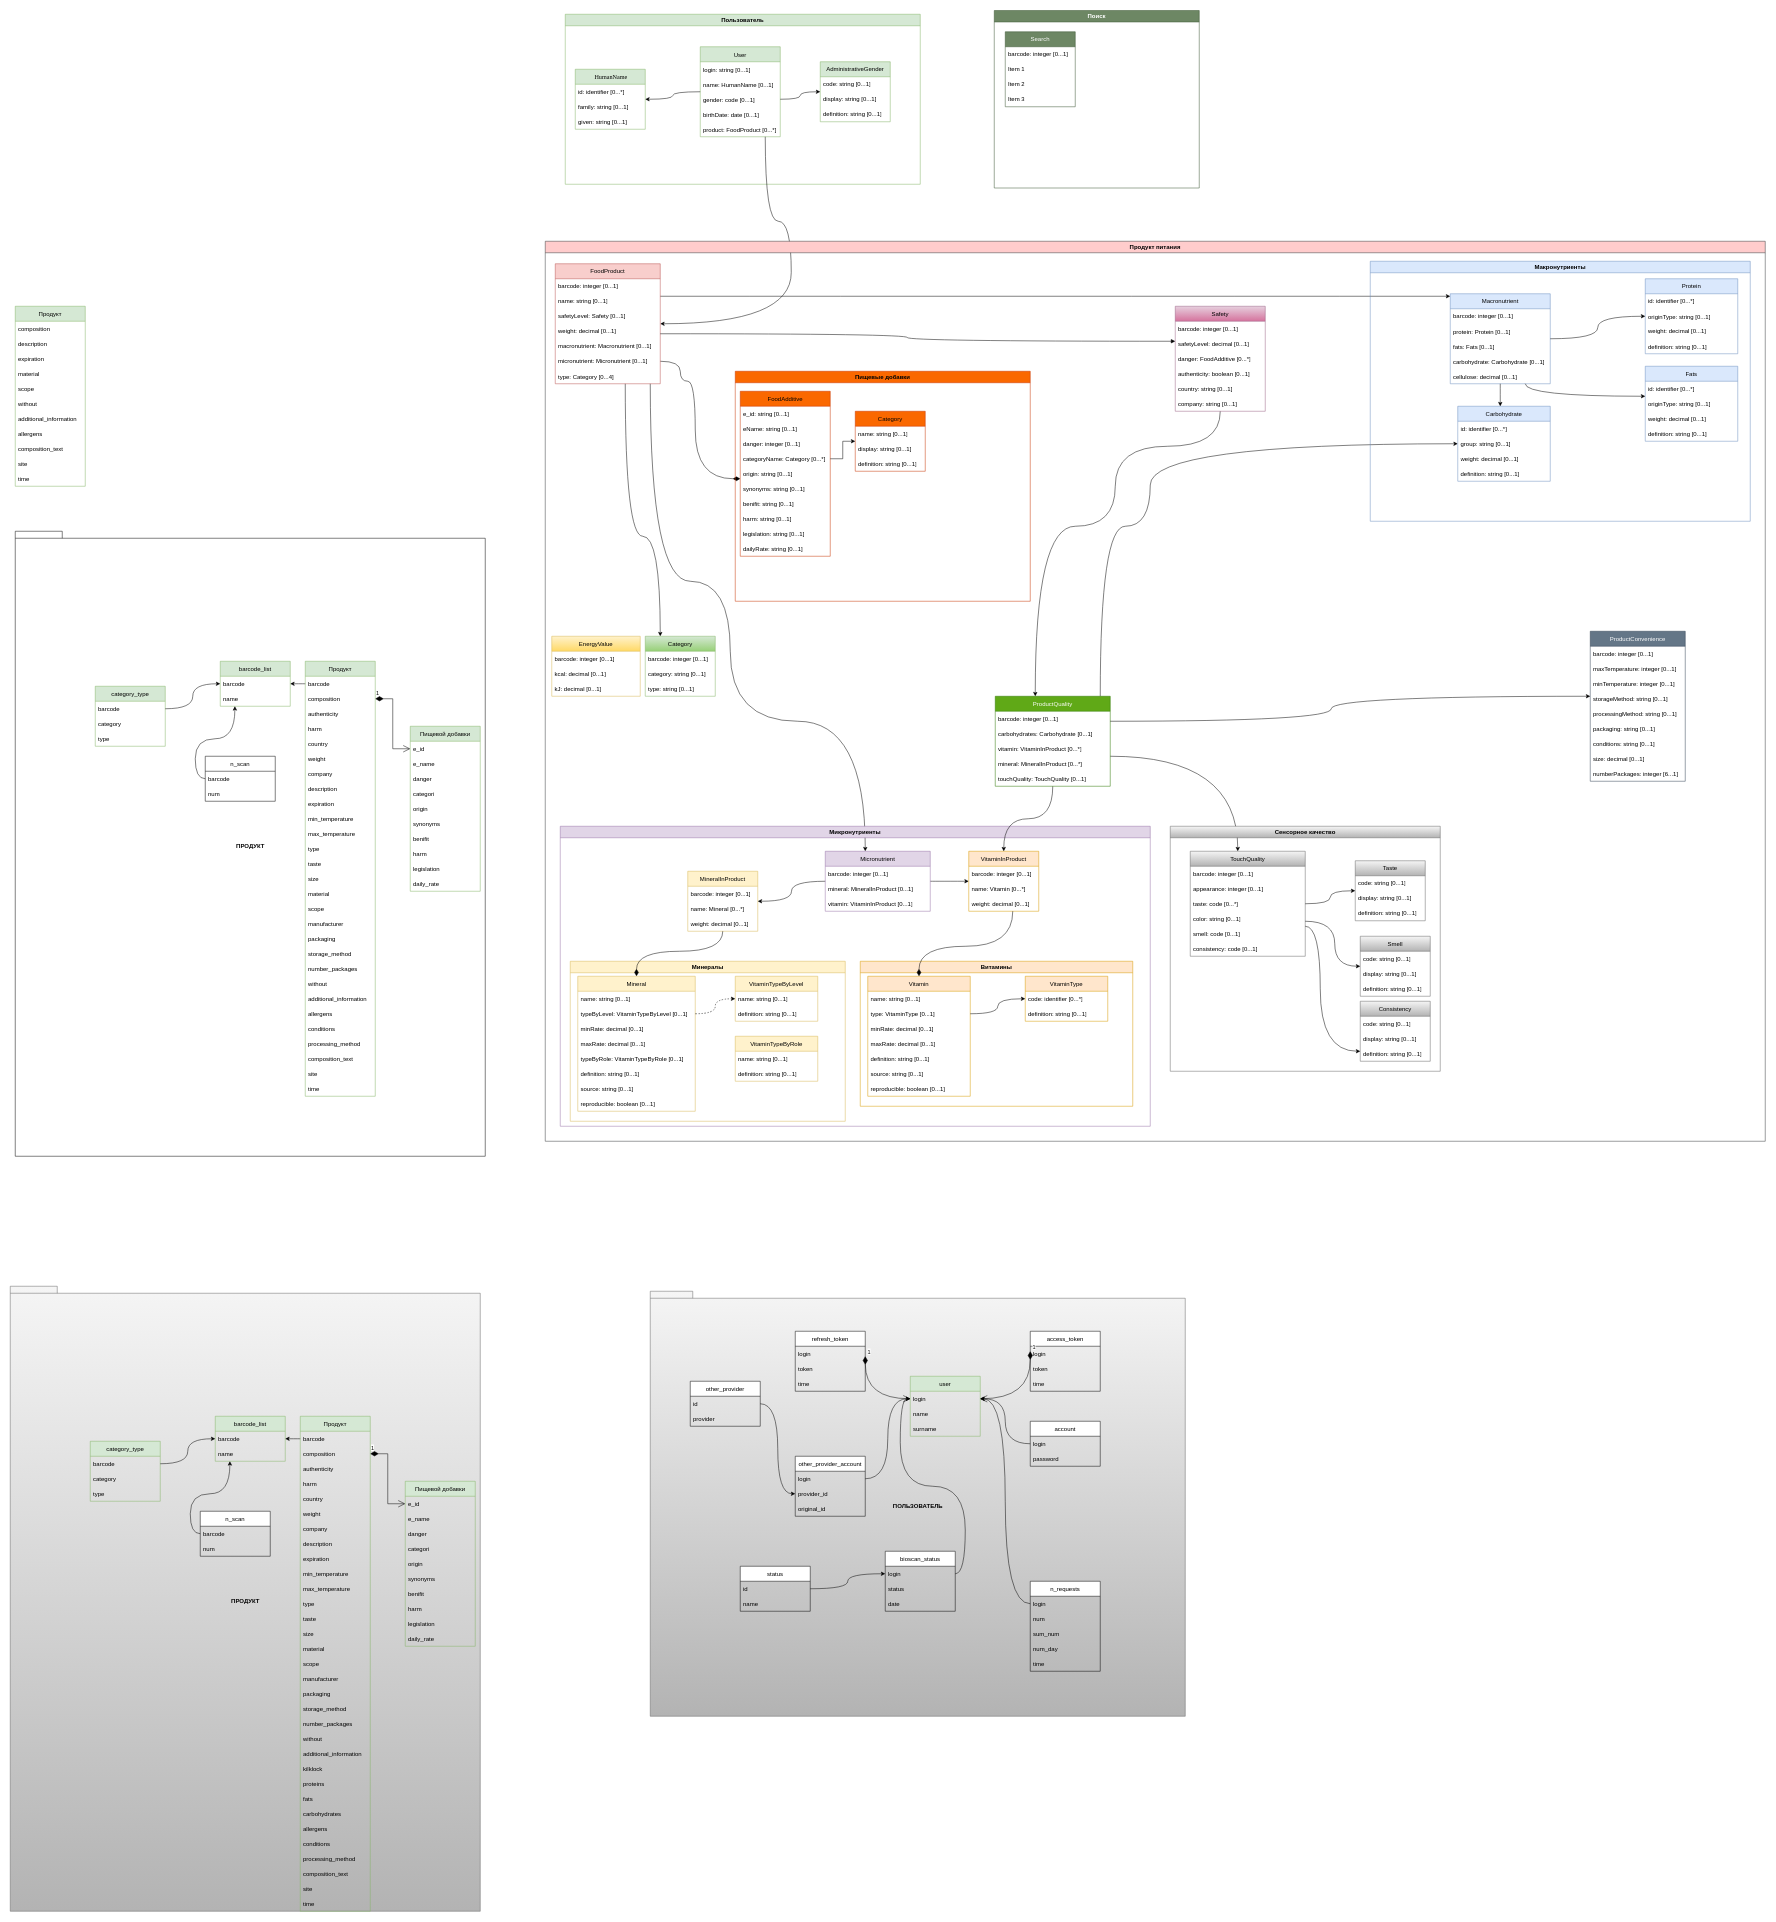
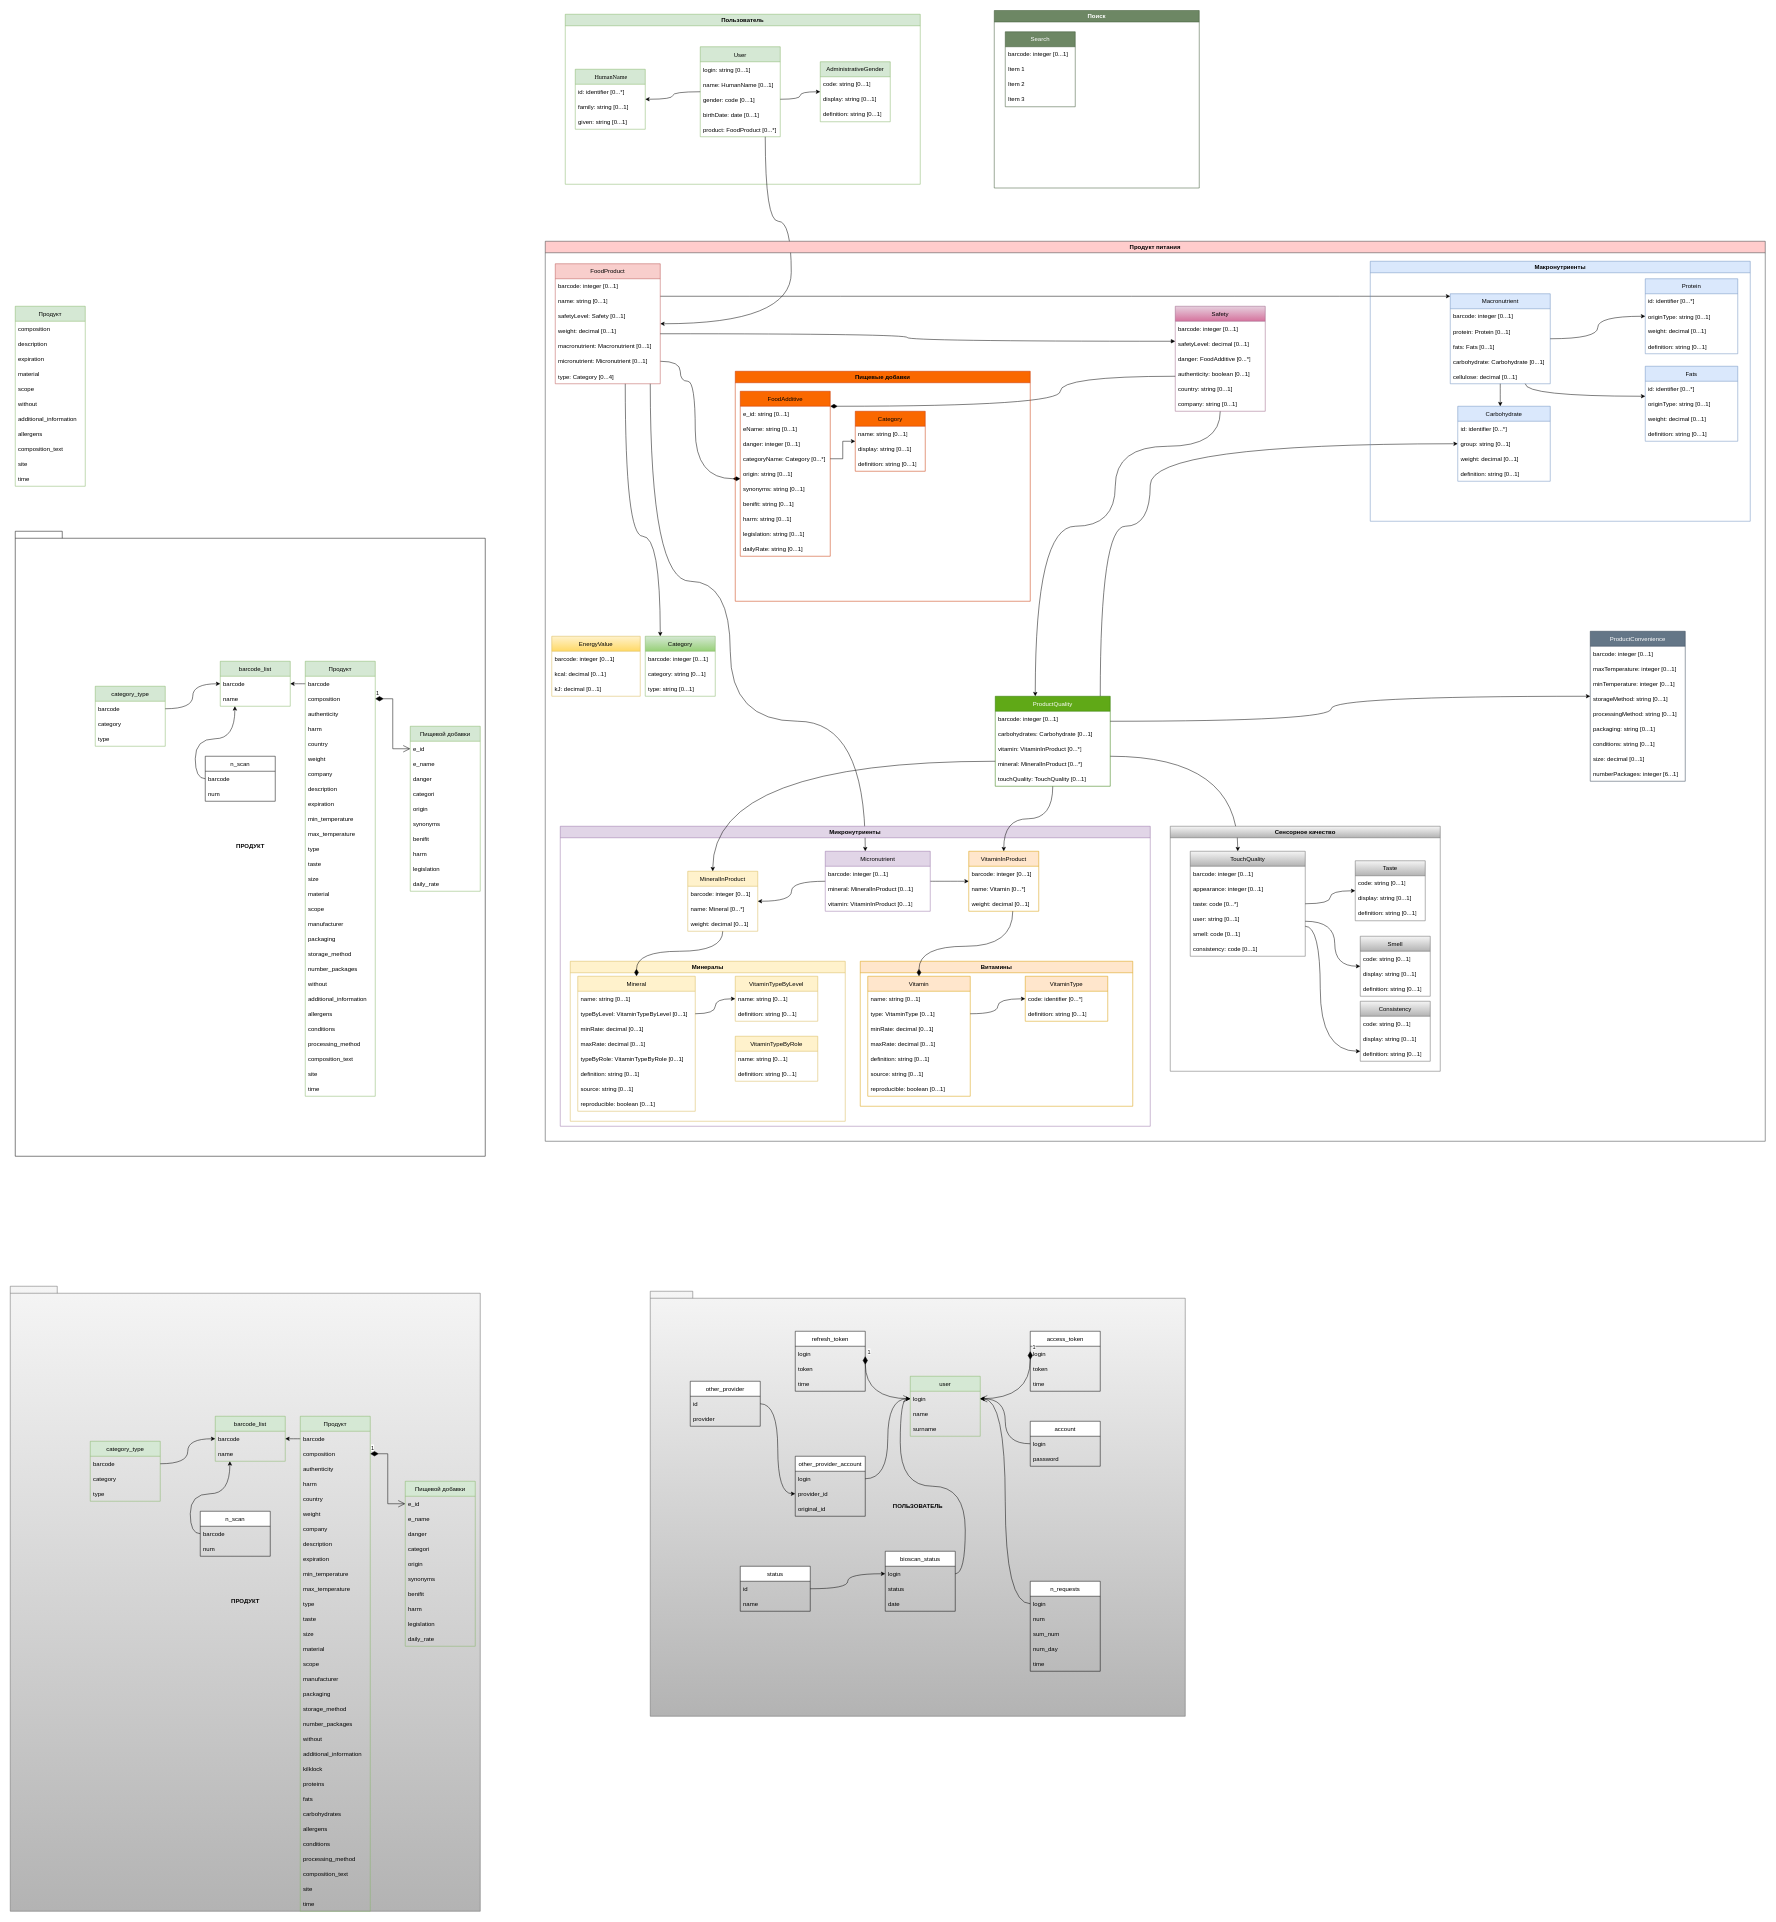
edge "Safety" -> "FoodAdditive": added
edge "ProductQuality" -> "MineralInProduct": added
node "color: string [0...1]": label "color: string [0...1]" -> "user: string [0...1]"
edge "typeByLevel: VitaminTypeByLevel [0...1]" -> "VitaminTypeByLevel": style dashed -> solid
